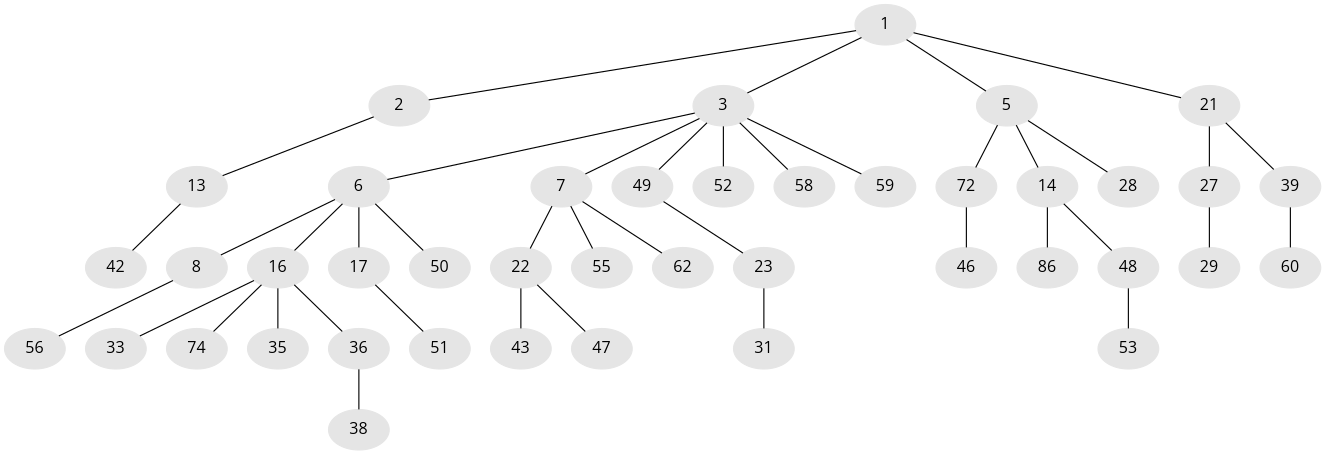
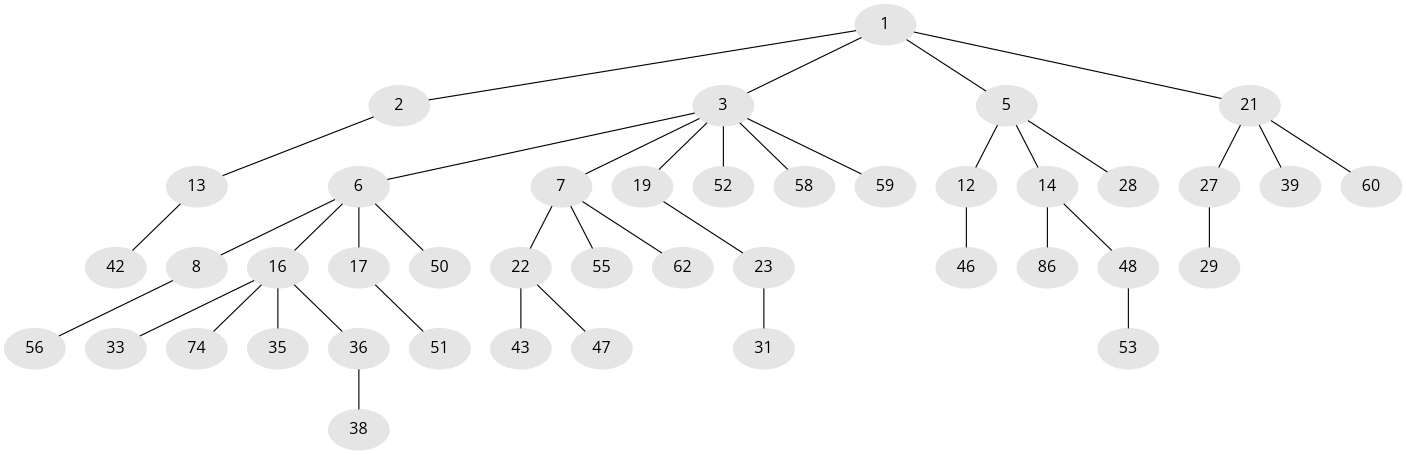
node "49": label "49" -> "19"
node "72": label "72" -> "12"
edge "39" -- "60": now "21" -- "60"
